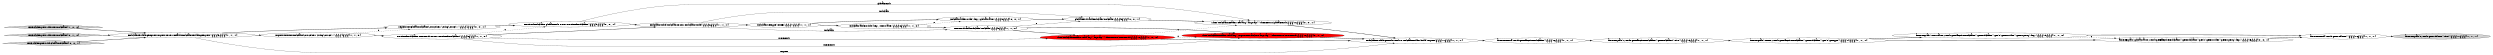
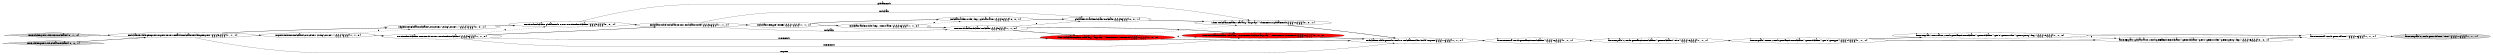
node "testBuildRequestWithUserToolchains['1', '0', '0']": removed
